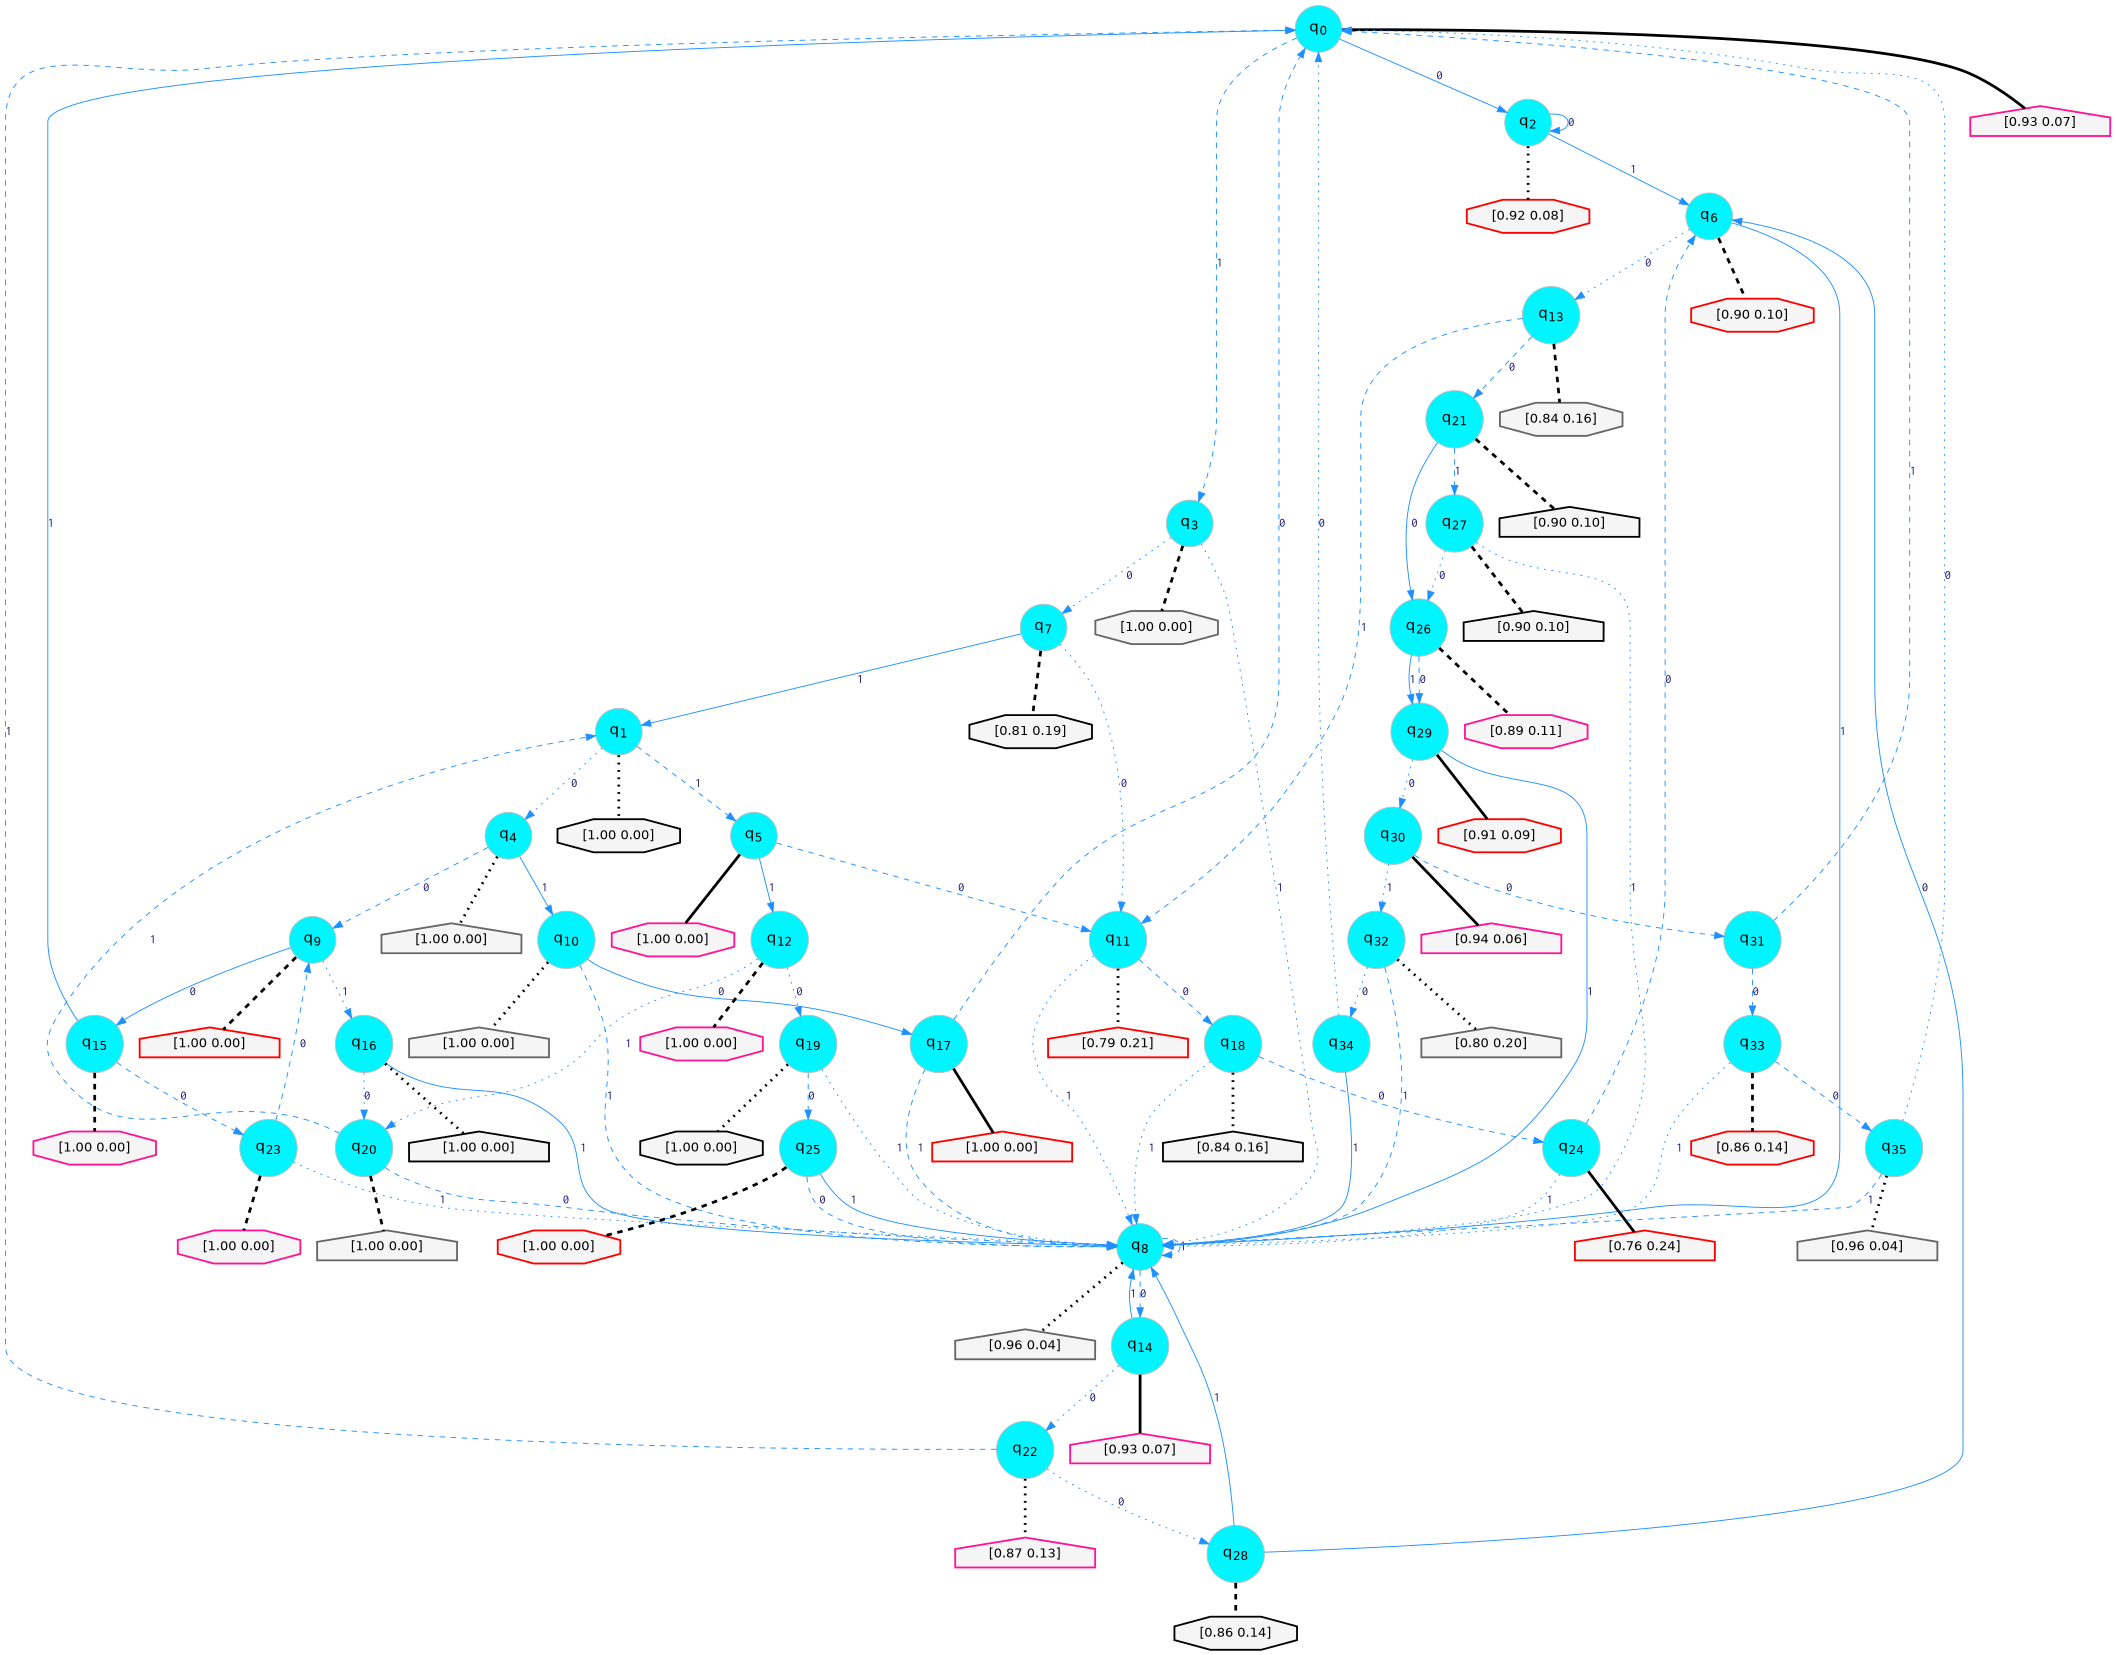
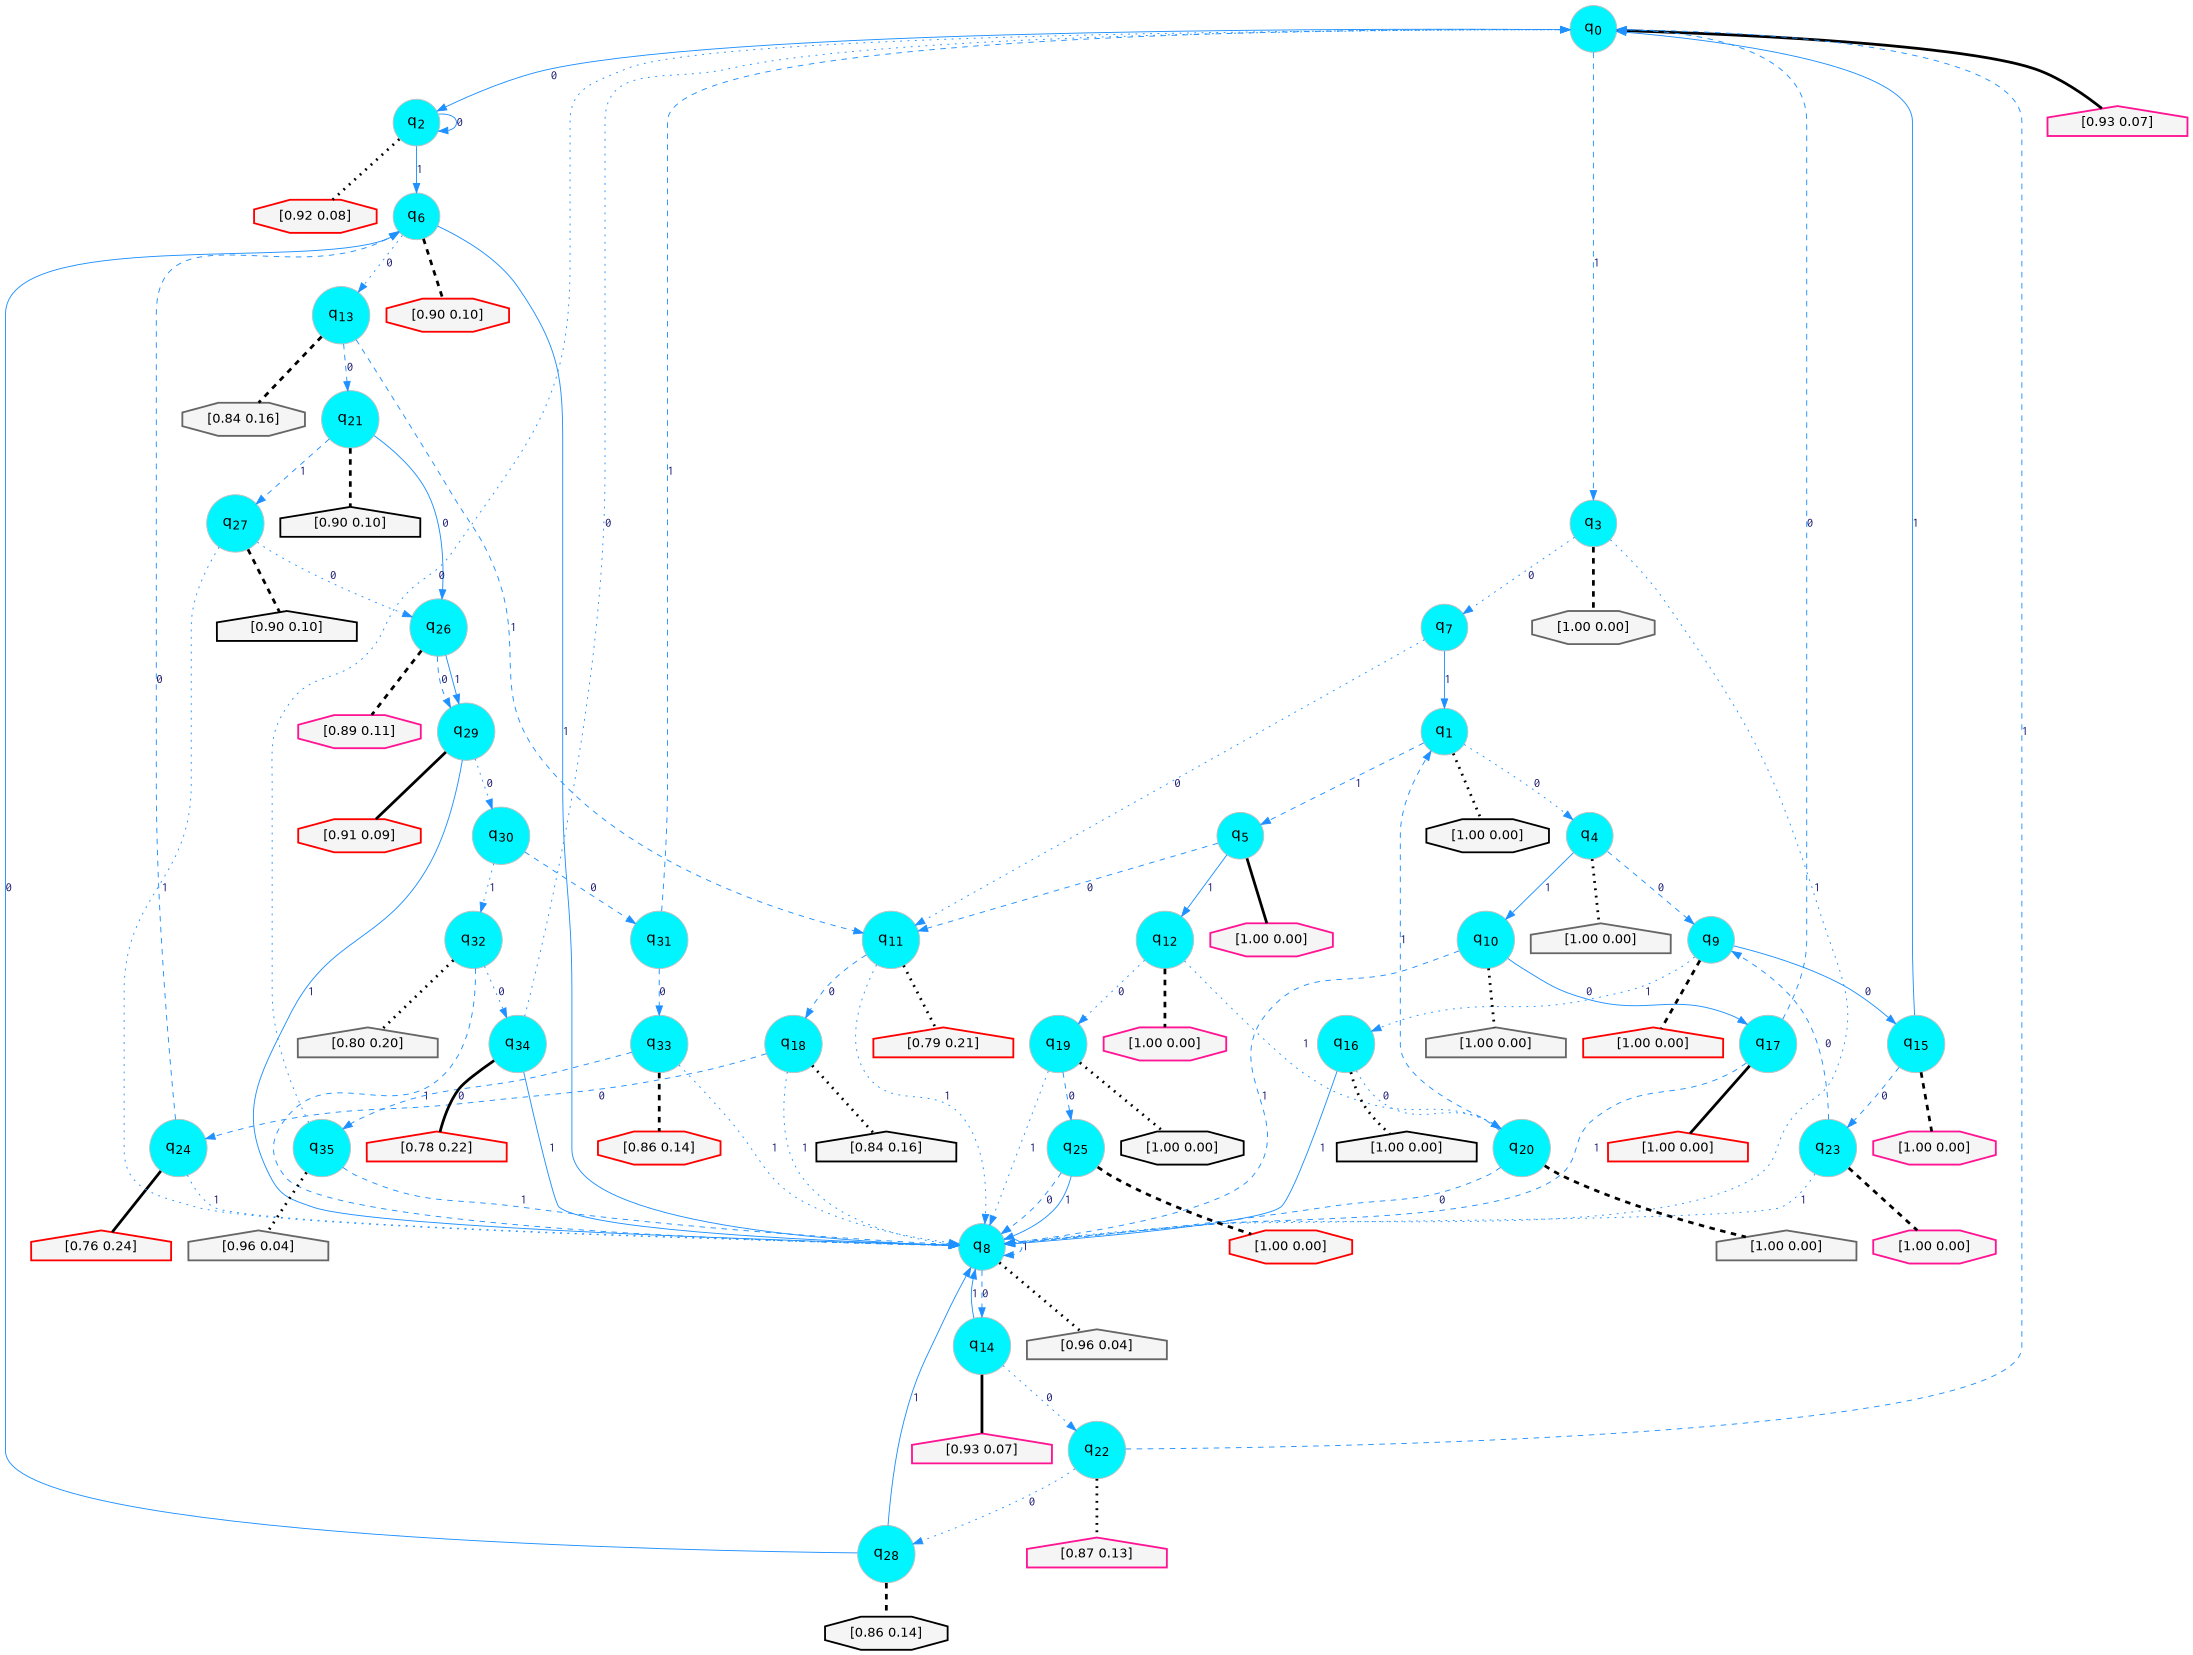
node "[0.81 0.19]": removed
node "[0.94 0.06]": removed
node "[0.78 0.22]": added
